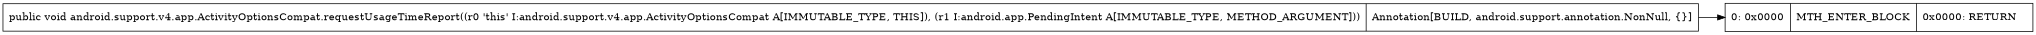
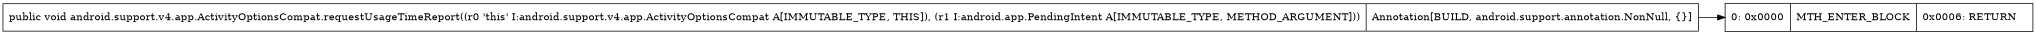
node "0: 0x0000": text "0x0000: RETURN" -> "0x0006: RETURN"
